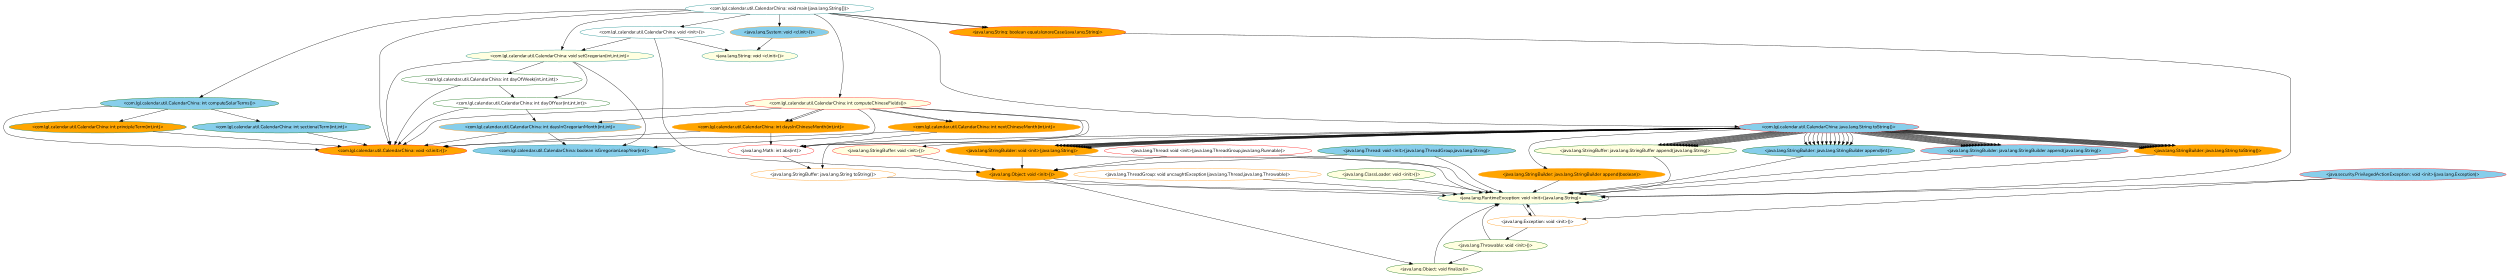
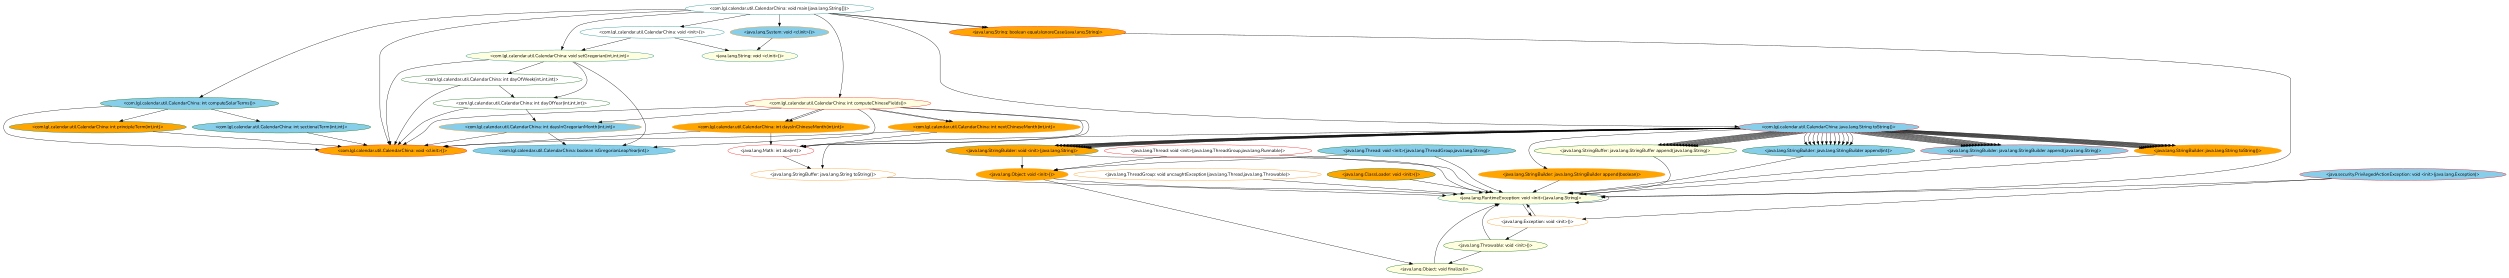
node "<java.lang.StringBuffer: void <init>()>": removed
node "<java.lang.StringBuilder: void <init>(java.lang.String)>": color darkorange -> teal
edge "<com.lgl.calendar.util.CalendarChina: void <init>()>" -> "<java.lang.Object: void <init>()>": removed
node "<java.lang.ClassLoader: void <init>()>": fillcolor lightyellow -> orange
